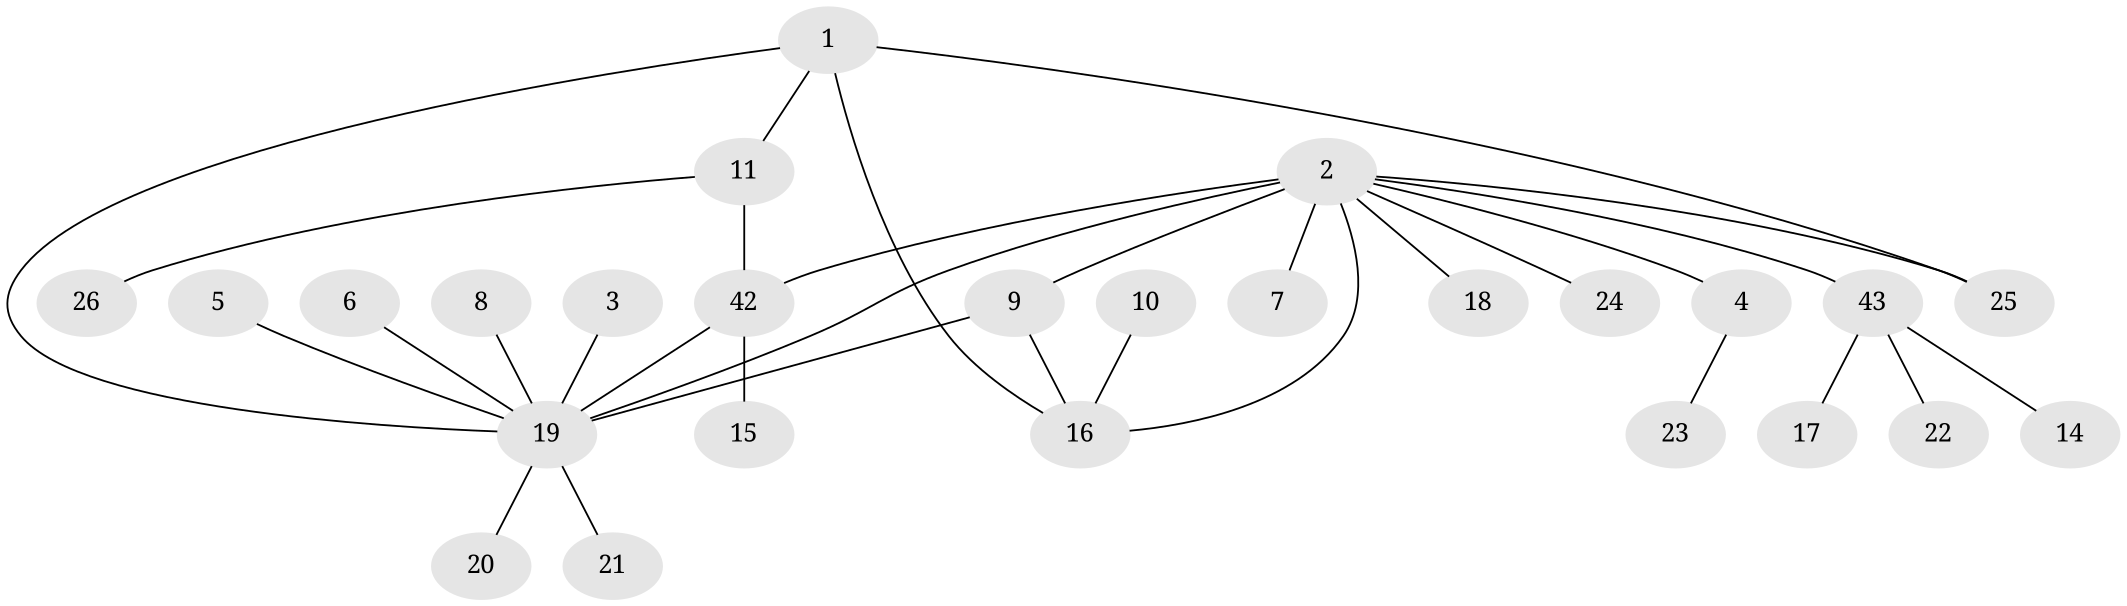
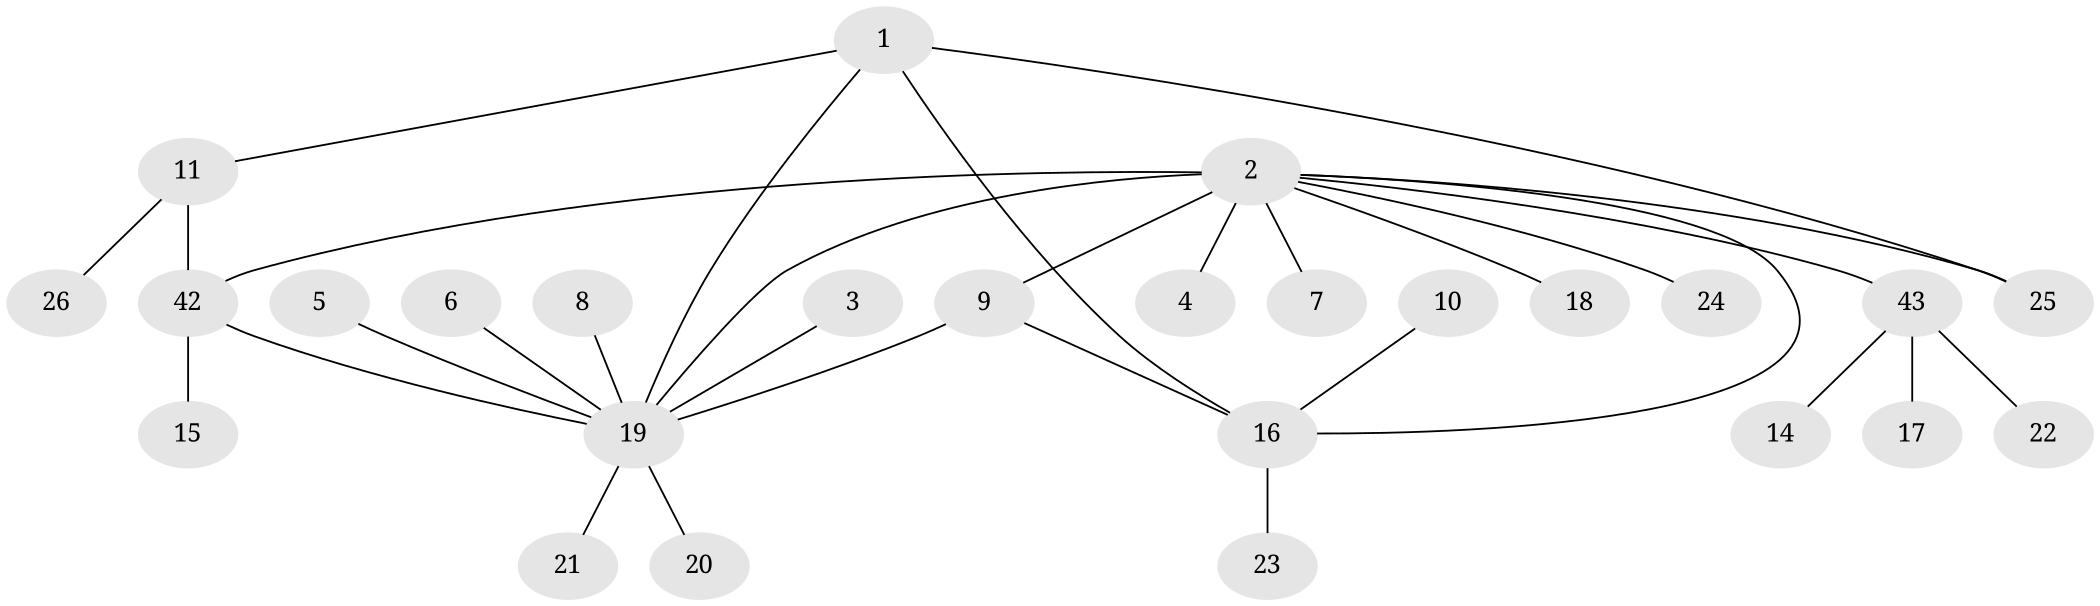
edge "4" -- "23": now "16" -- "23"
